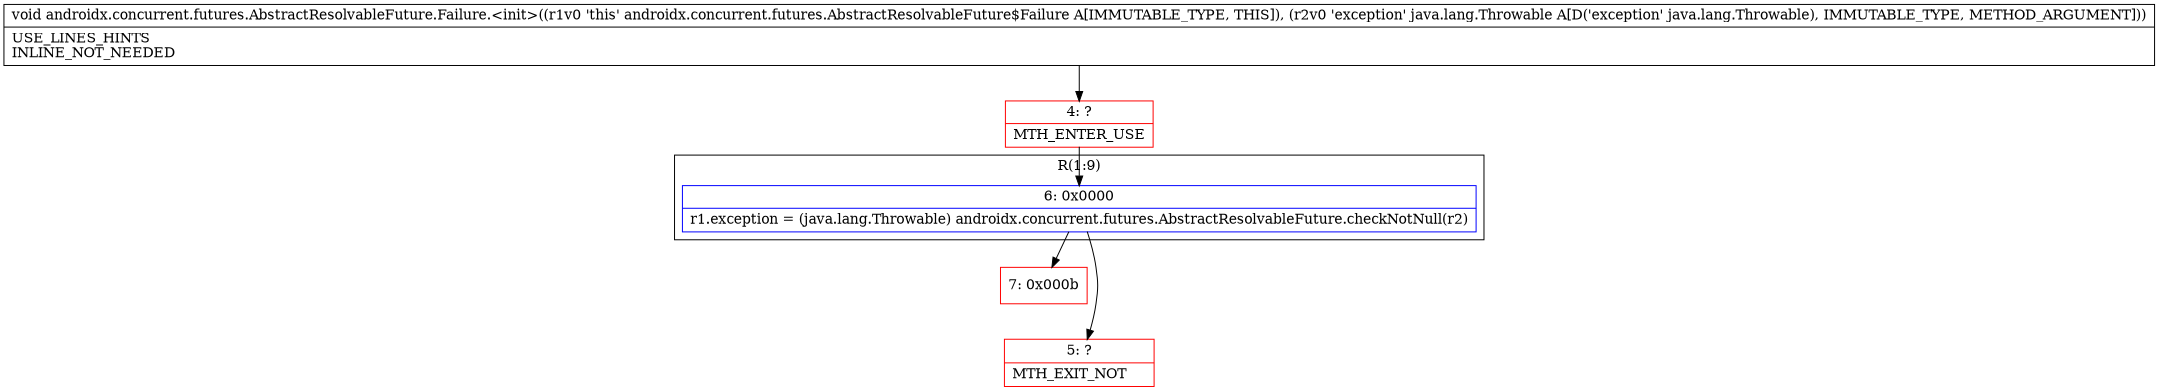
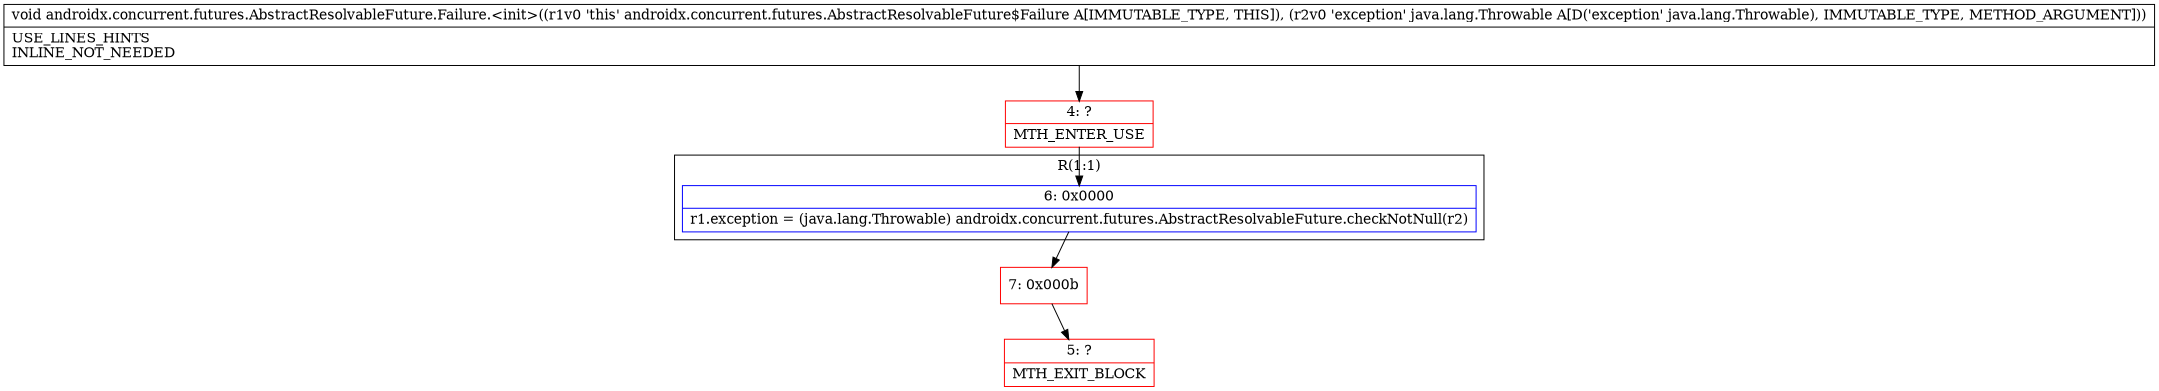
cluster "R(1:9)": label "R(1:9)" -> "R(1:1)"
edge "6: 0x0000" -> "5: ?": now "7: 0x000b" -> "5: ?"
node "5: ?": text "MTH_EXIT_NOT" -> "MTH_EXIT_BLOCK"
